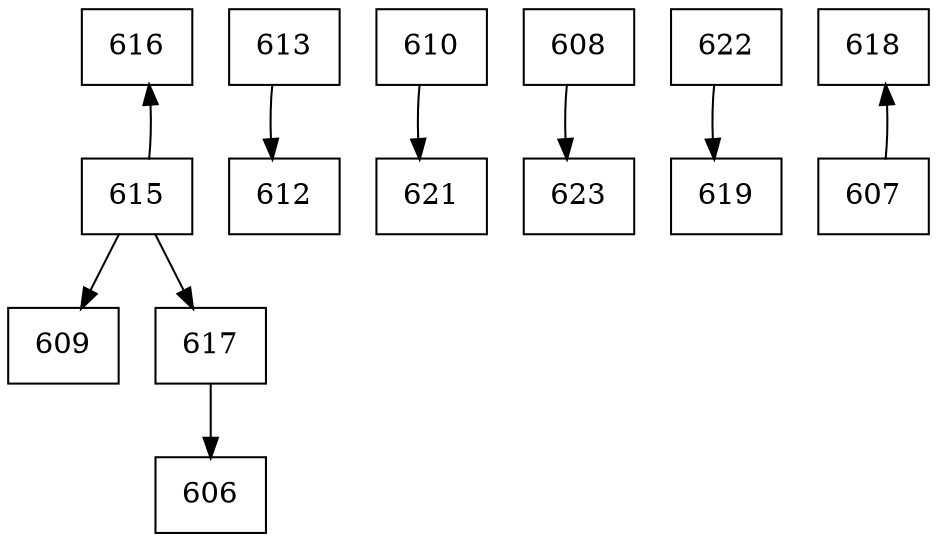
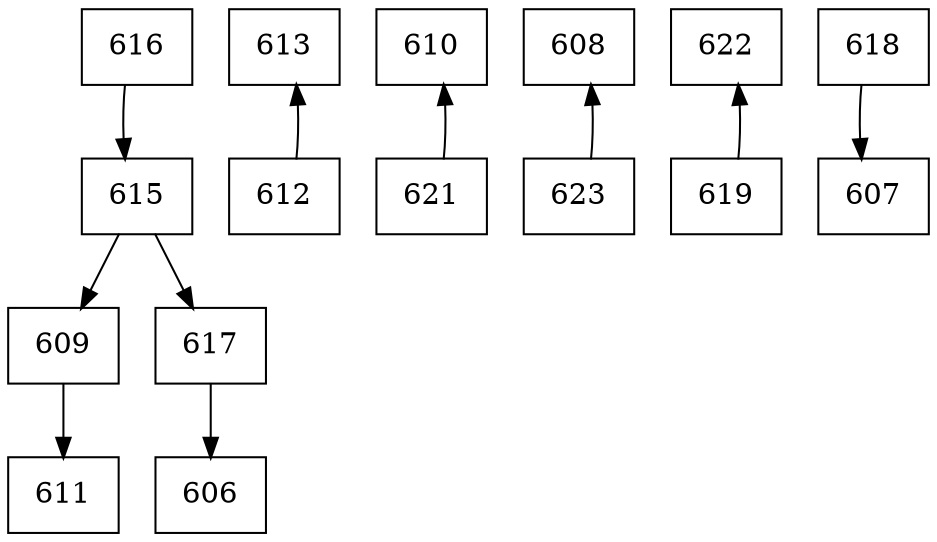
edge "613" -> "612": reversed
edge "610" -> "621": reversed
edge "608" -> "623": reversed
edge "622" -> "619": reversed
edge "615" -> "616": reversed
edge "607" -> "618": reversed
node "611": added
